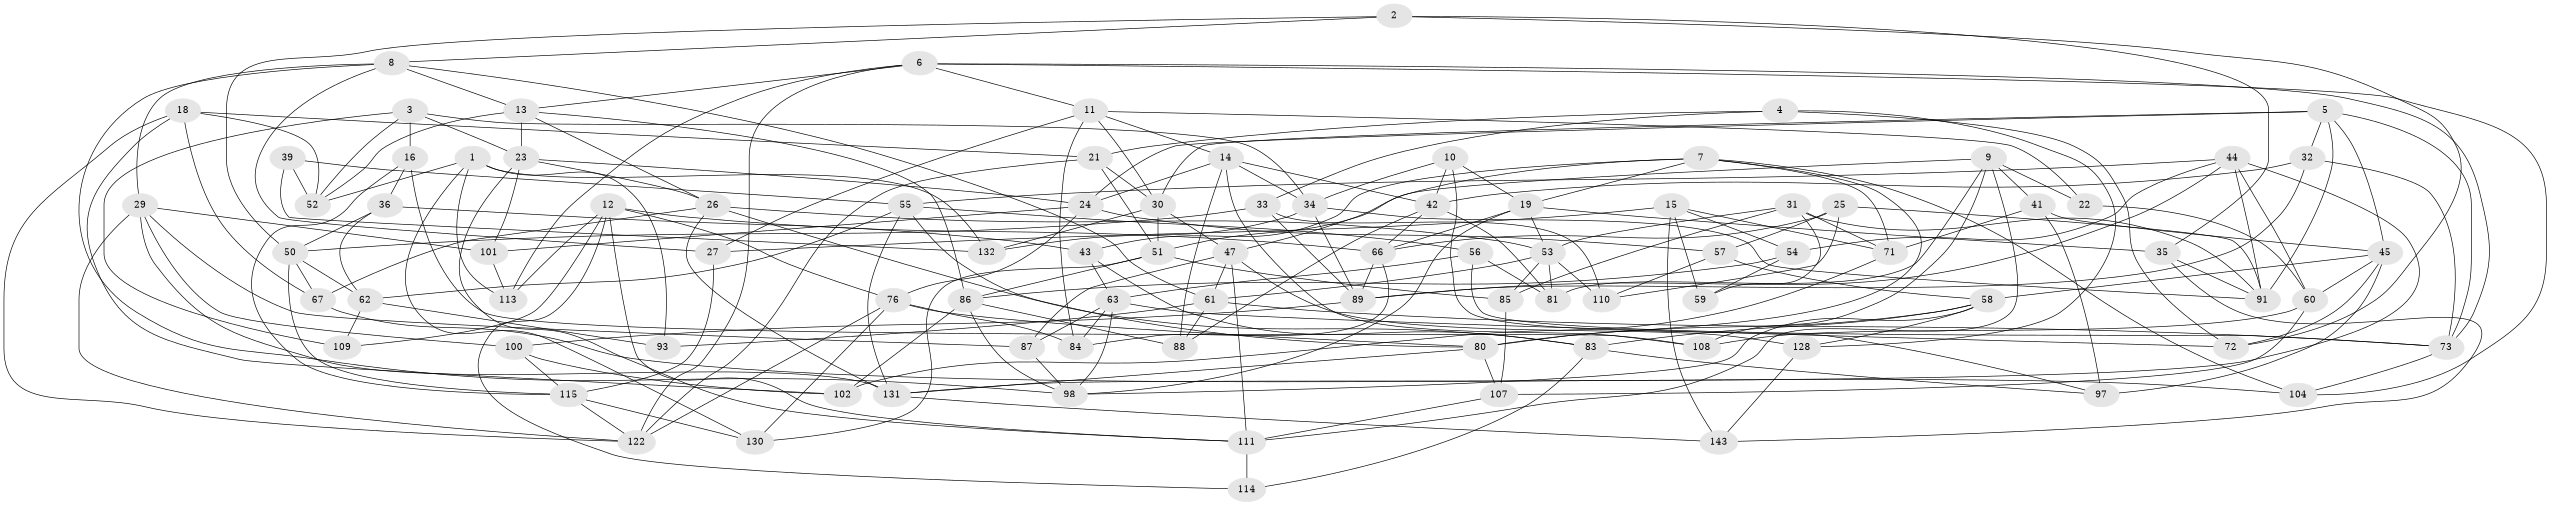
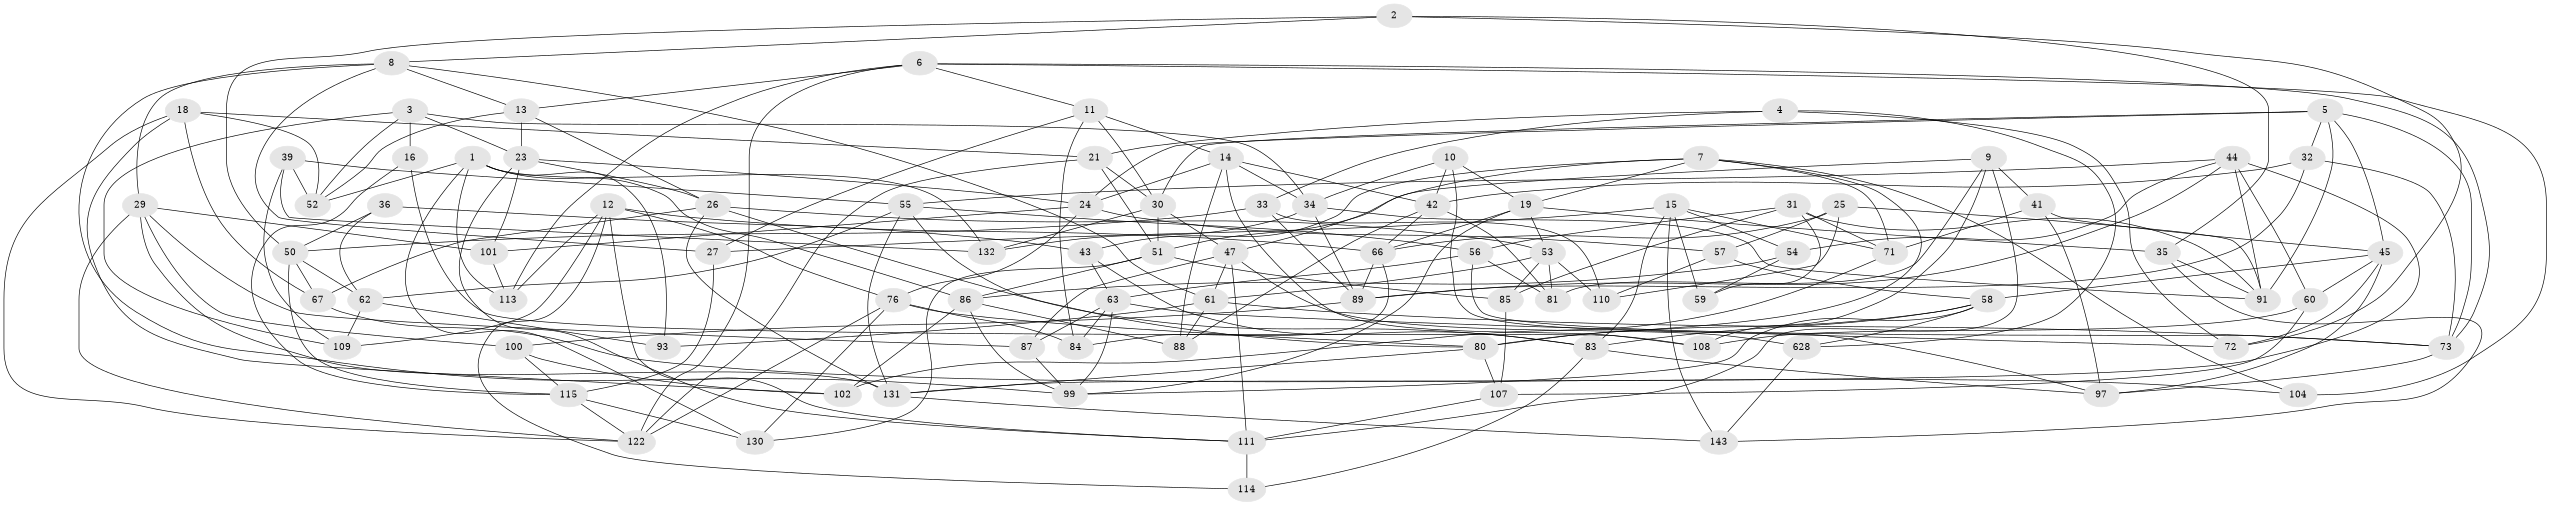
edge "13" -- "86": now "1" -- "86"
edge "16" -- "36": removed
node "22": removed
edge "31" -- "53": now "31" -- "56"
edge "39" -- "109": added
edge "15" -- "83": added
node "128": label "128" -> "628"
edge "73" -- "104": now "73" -- "97"
node "98": label "98" -> "99"
